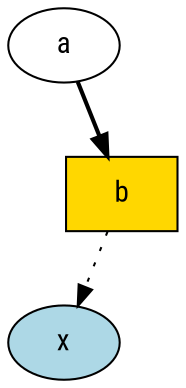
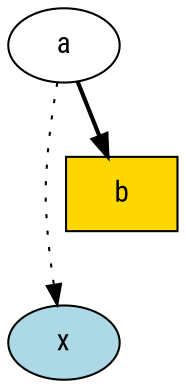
edge "b" -> "x": now "a" -> "x"
